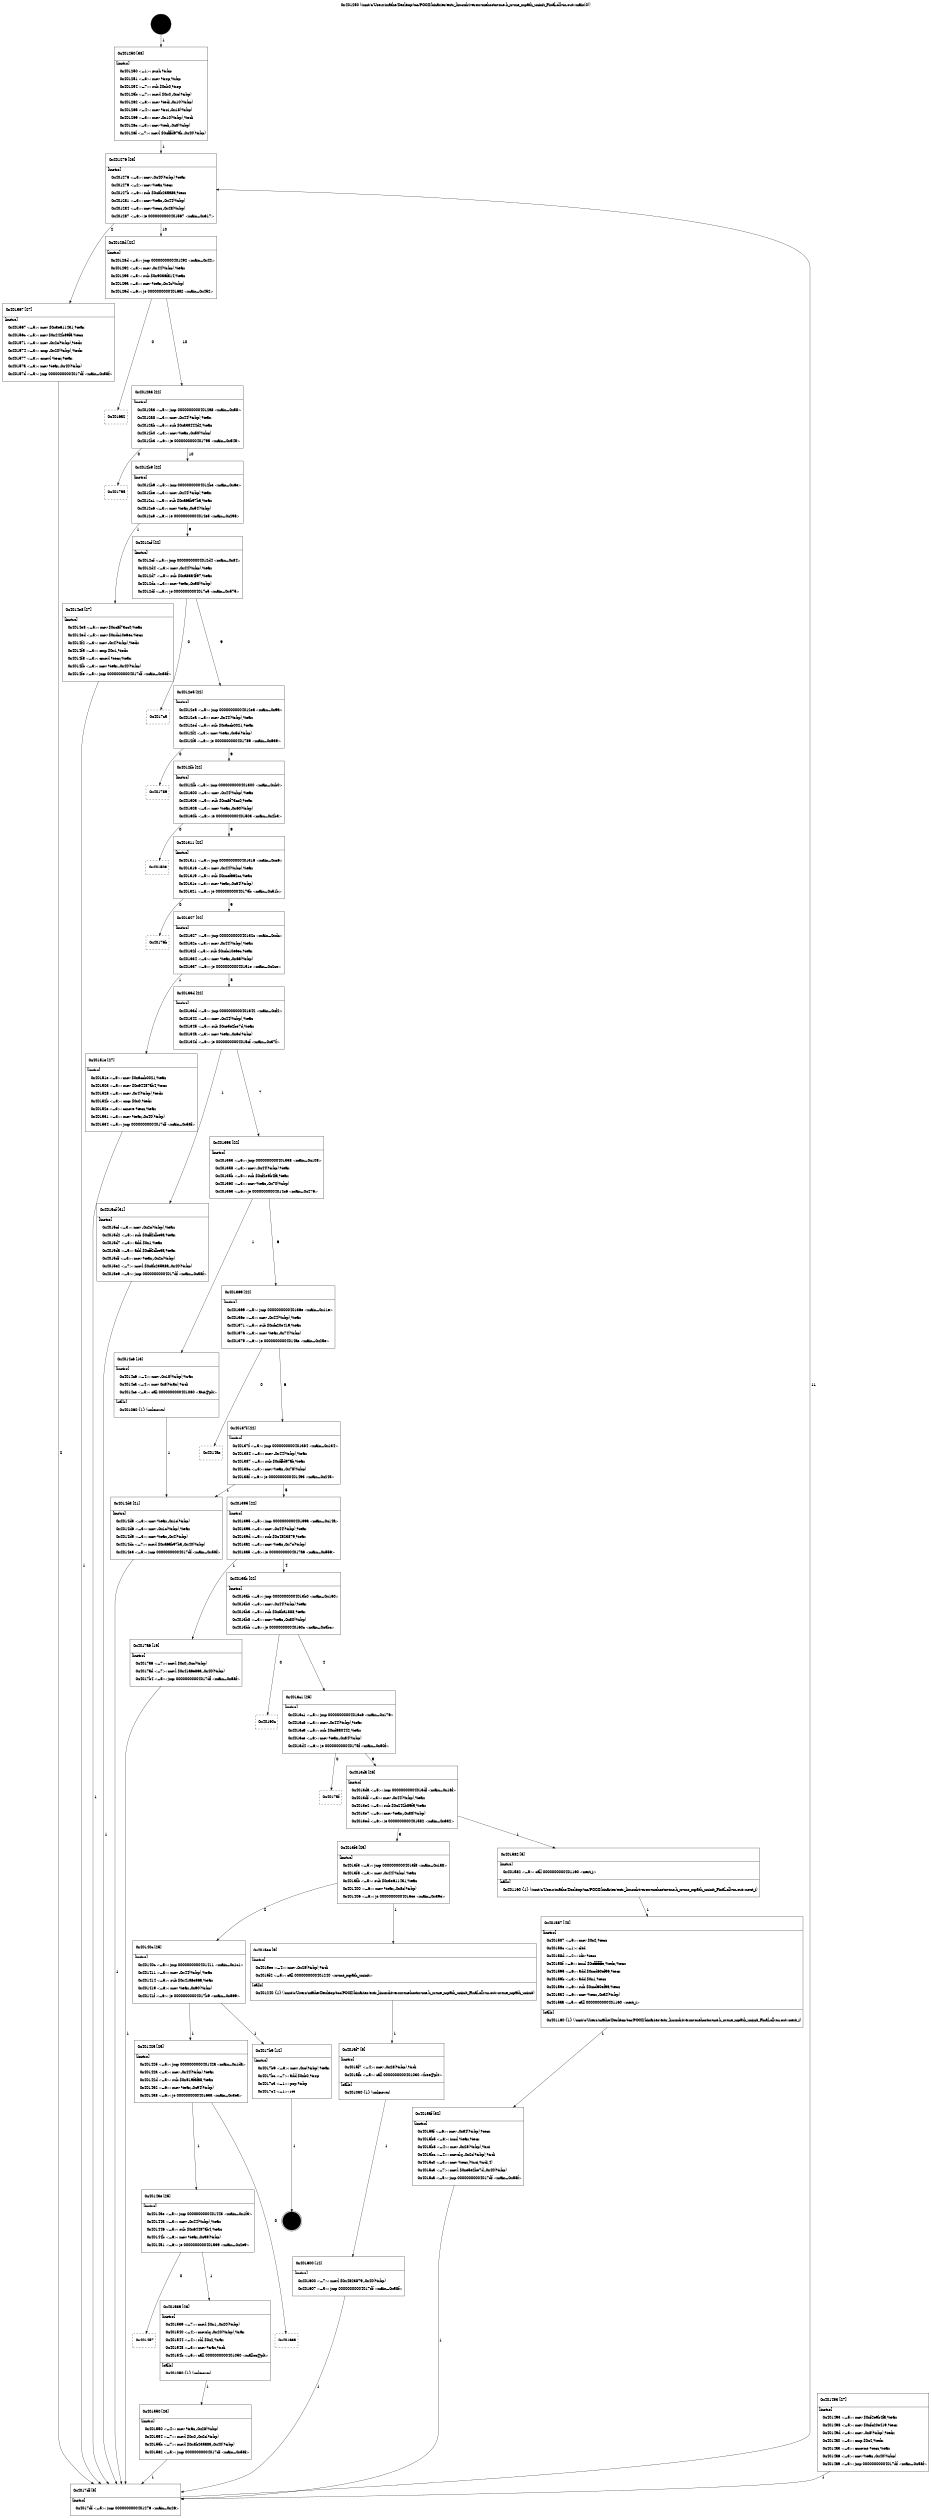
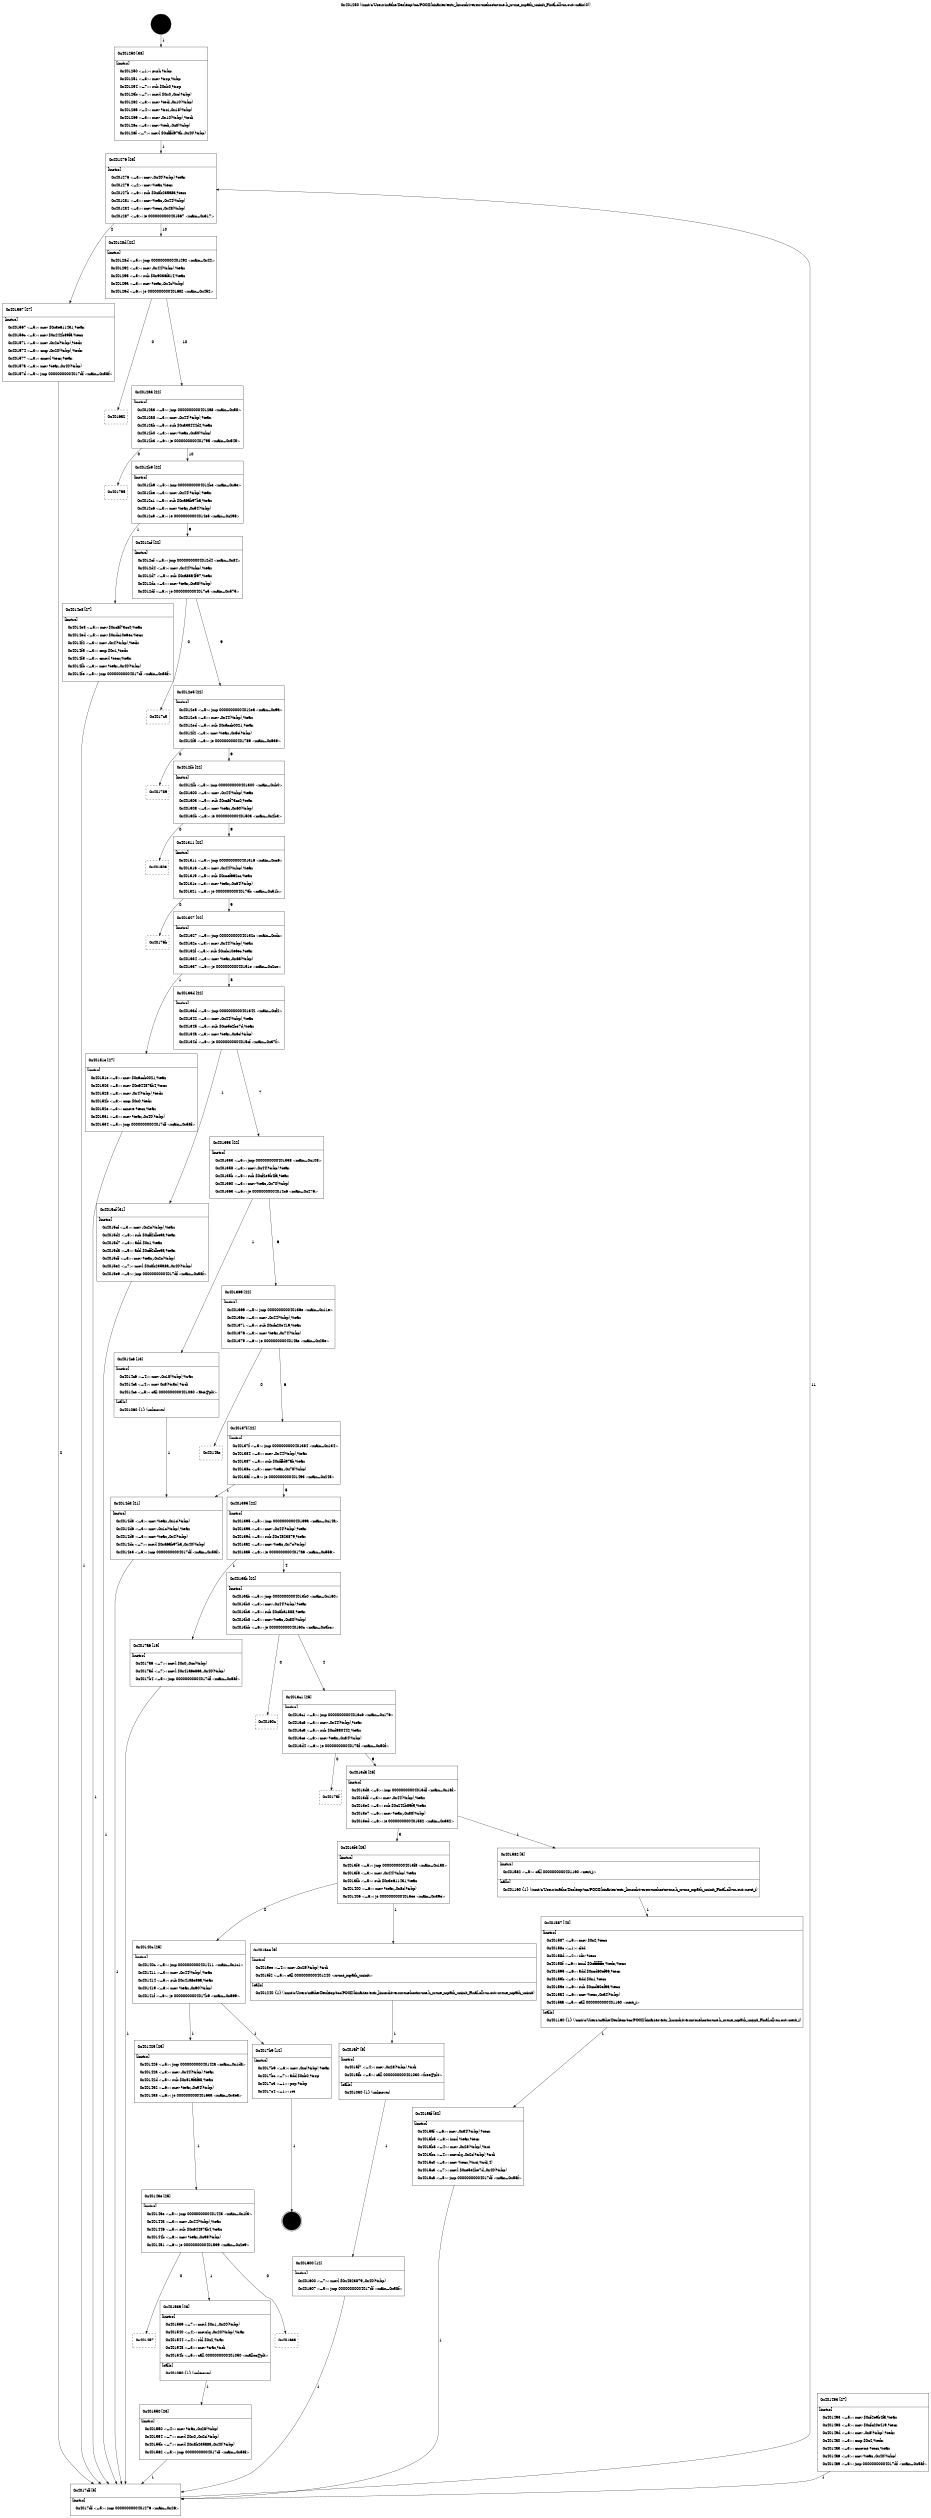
edge "0x401425 [25]" -> "0x40163a": now "0x40143e [25]" -> "0x40163a"
